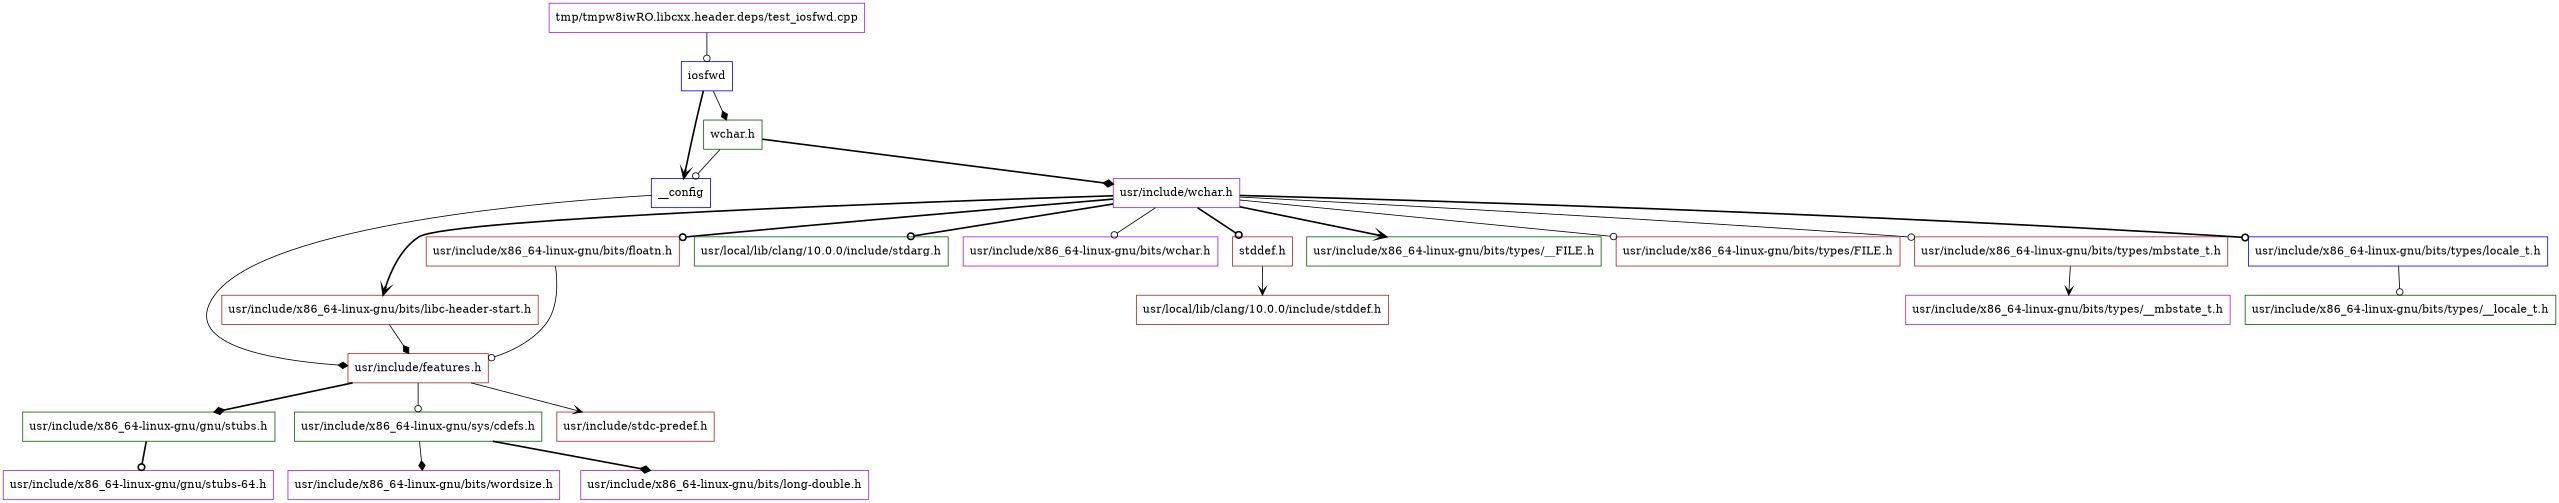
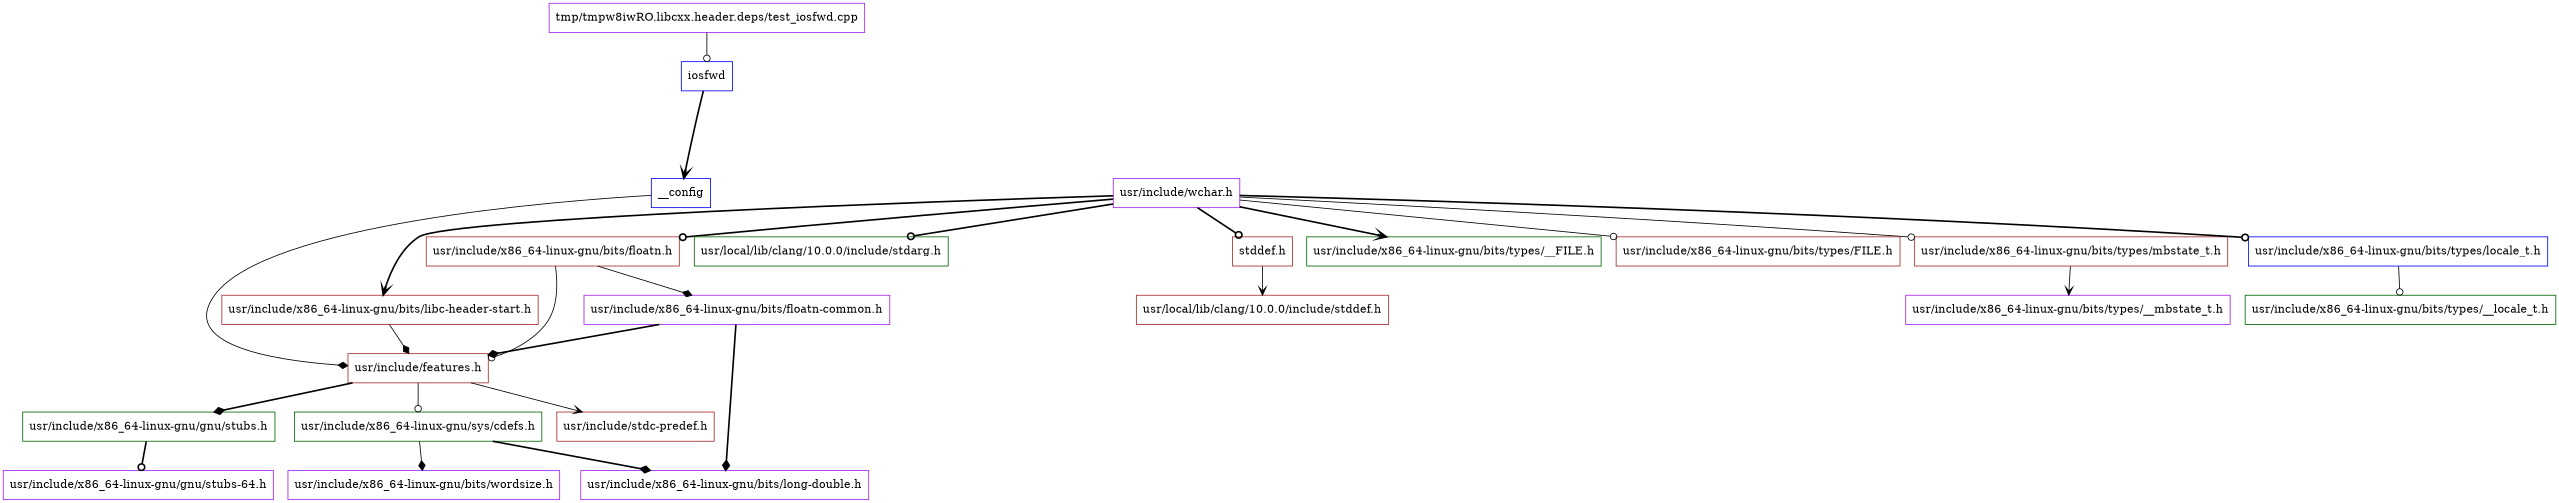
node "wchar.h": removed
node "usr/include/x86_64-linux-gnu/bits/wchar.h": removed
node "usr/include/x86_64-linux-gnu/bits/floatn-common.h": added
